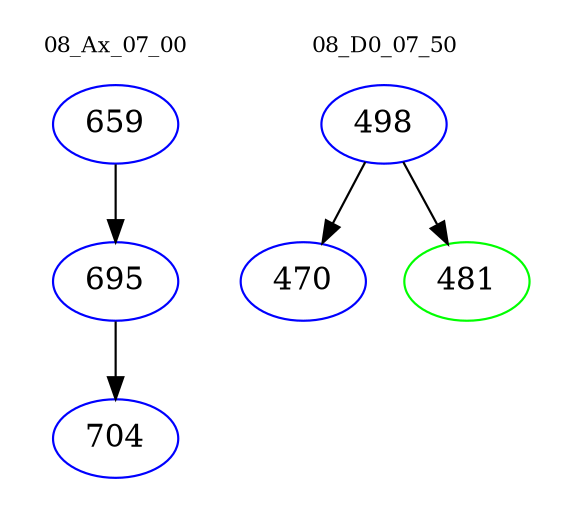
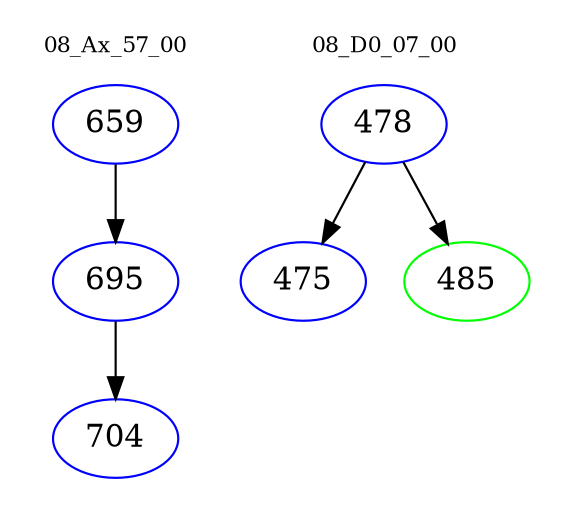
cluster "08_Ax_07_00": label "08_Ax_07_00" -> "08_Ax_57_00"
cluster "08_D0_07_50": label "08_D0_07_50" -> "08_D0_07_00"
node "498": label "498" -> "478"
node "470": label "470" -> "475"
node "481": label "481" -> "485"
